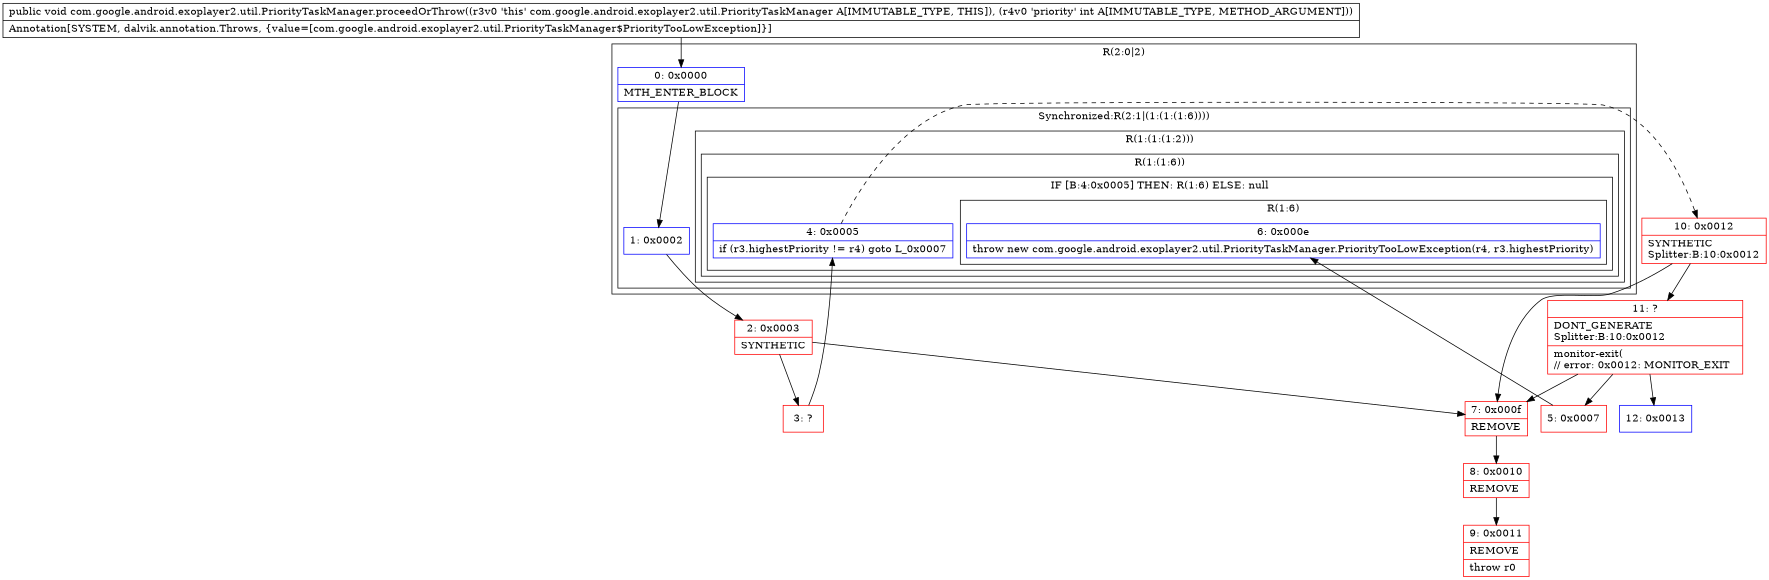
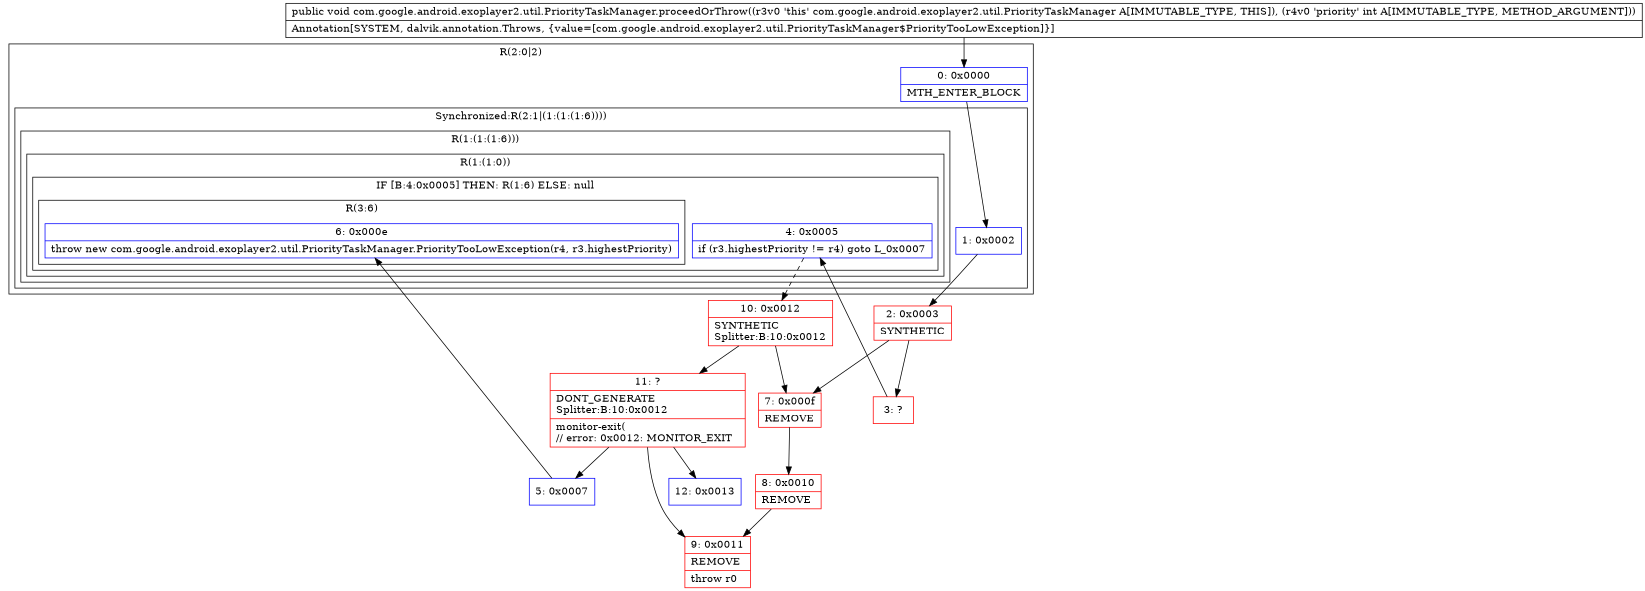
cluster "R(1:(1:(1:2)))": label "R(1:(1:(1:2)))" -> "R(1:(1:(1:6)))"
cluster "R(1:(1:6))": label "R(1:(1:6))" -> "R(1:(1:0))"
cluster "R(1:6)": label "R(1:6)" -> "R(3:6)"
edge "11: ?" -> "7: 0x000f": now "11: ?" -> "9: 0x0011"
node "5: 0x0007": color red -> blue
